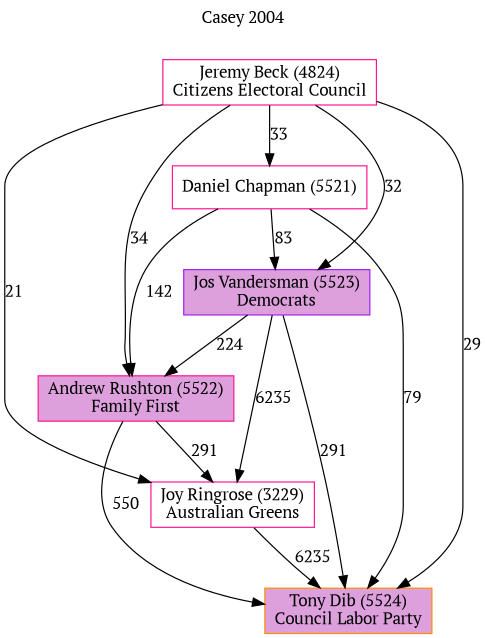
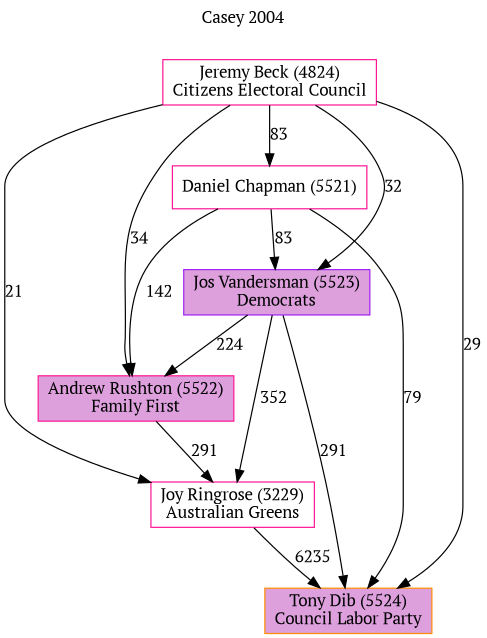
edge "Jeremy Beck (4824) Citizens Electoral Council" -> "Daniel Chapman (5521)": label "33" -> "83"
edge "Jos Vandersman (5523) Democrats" -> "Joy Ringrose (3229) Australian Greens": label "6235" -> "352"
edge "Andrew Rushton (5522) Family First" -> "Tony Dib (5524) Council Labor Party": removed, label "550"
